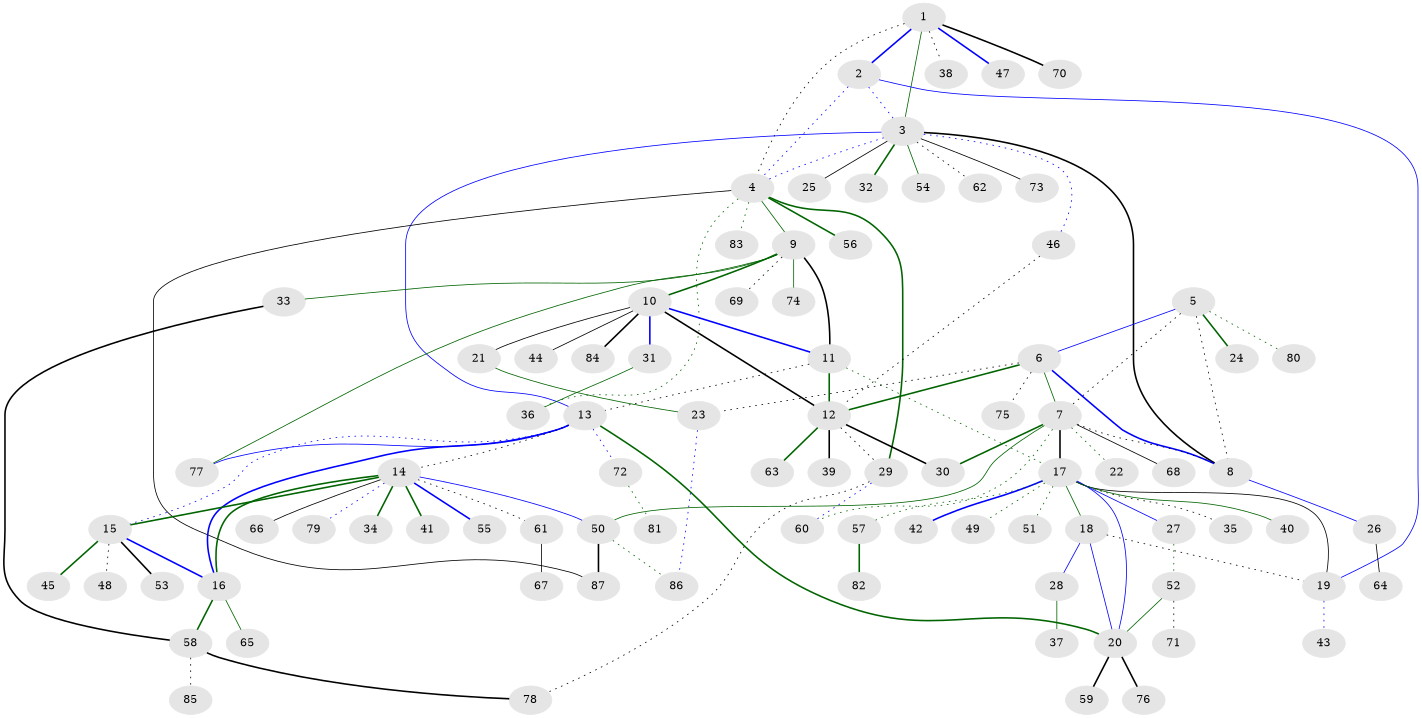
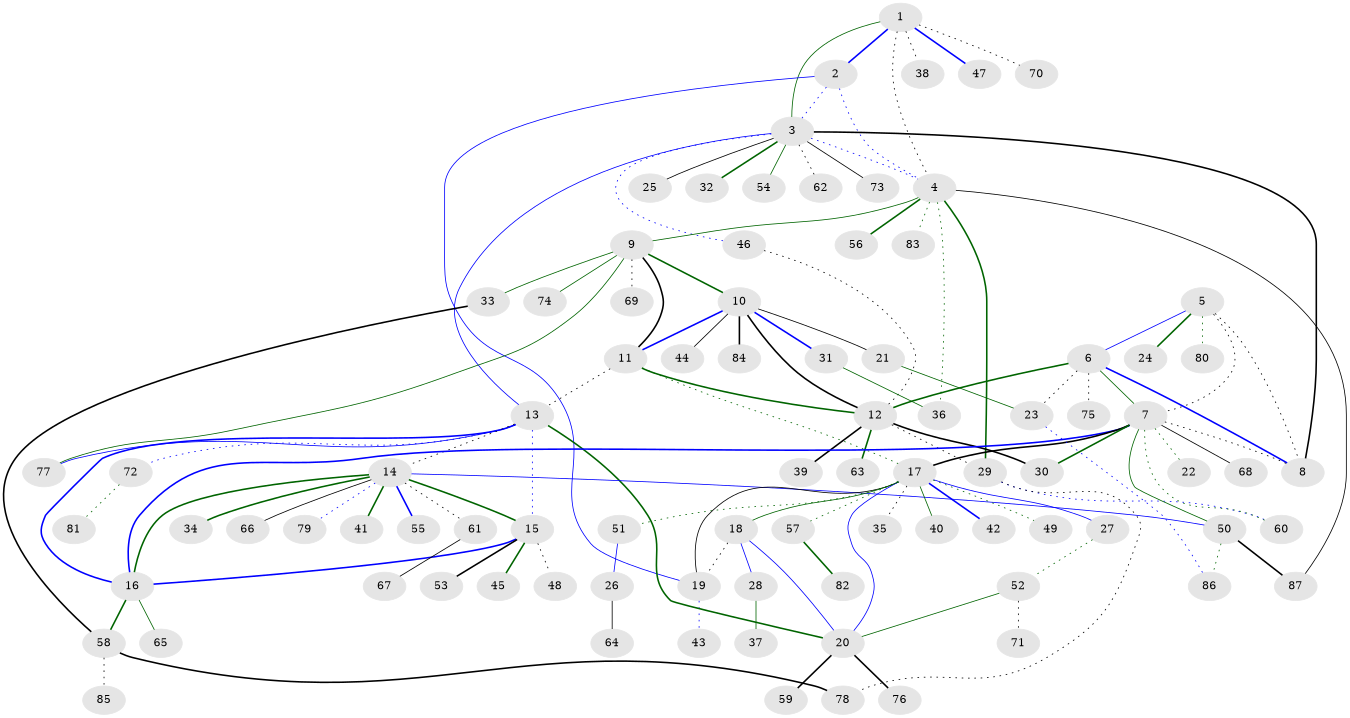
edge "1" -- "70": style bold -> dotted
edge "7" -- "16": added
edge "8" -- "26": now "51" -- "26"
